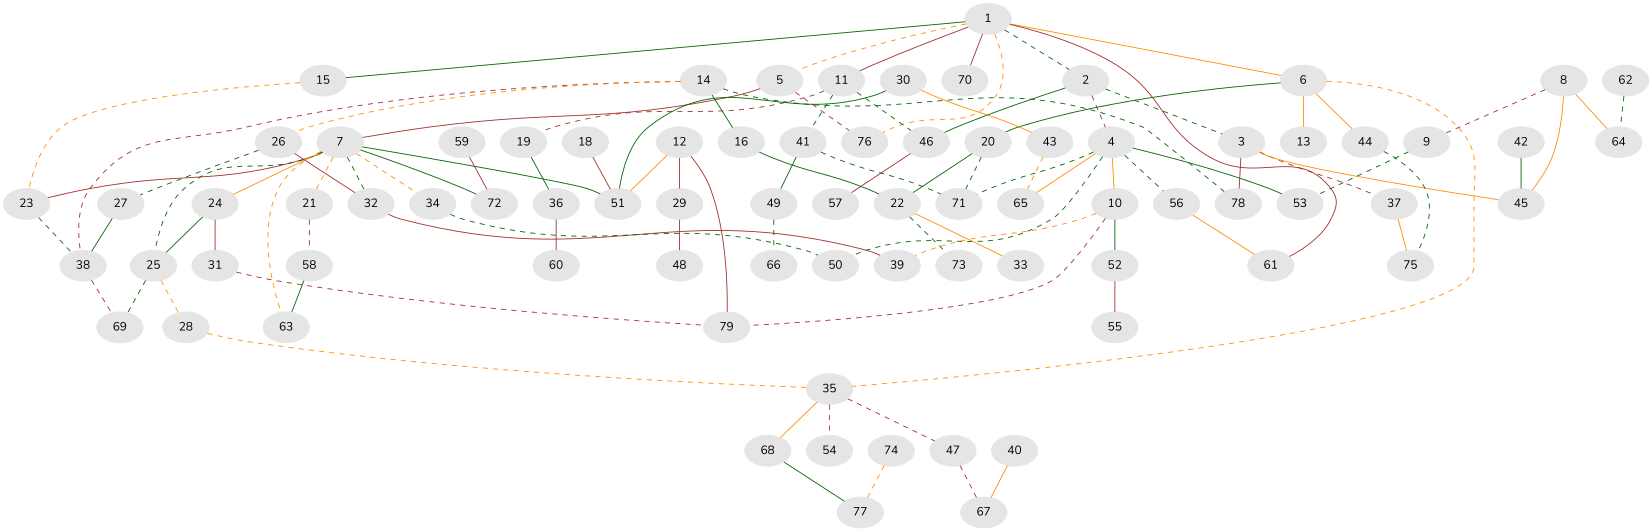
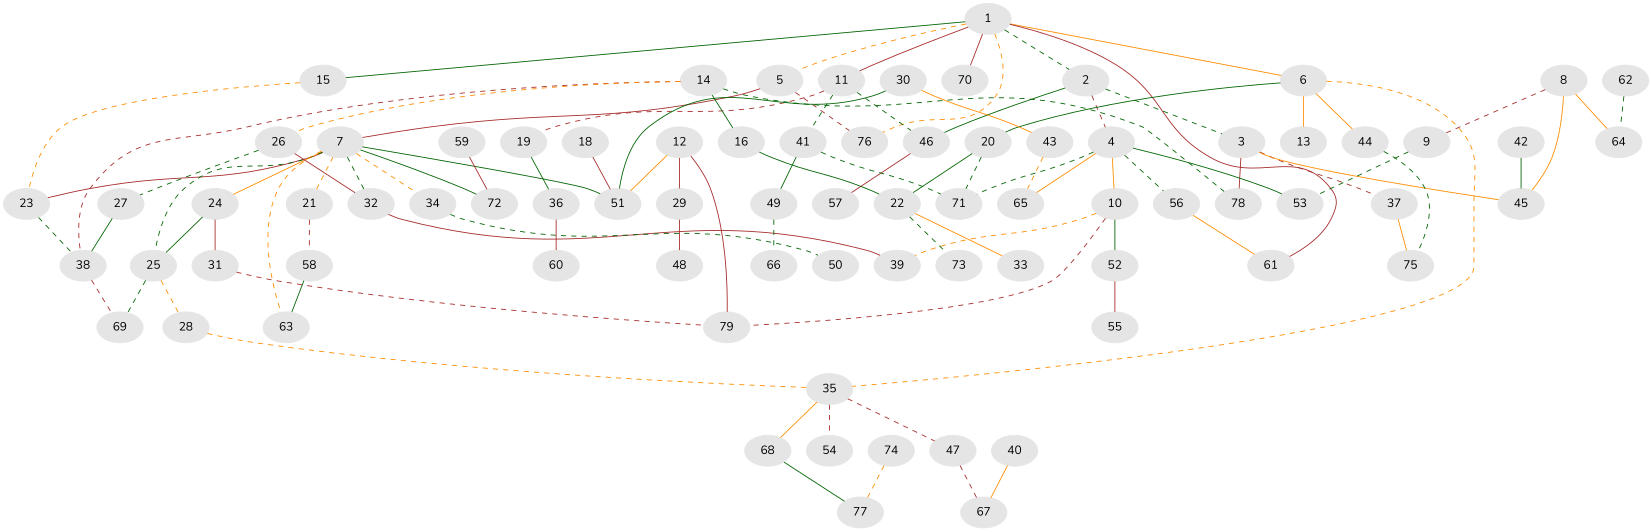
edge "4" -- "50": removed
